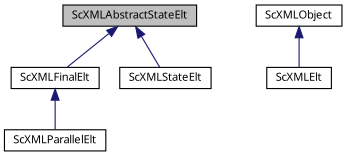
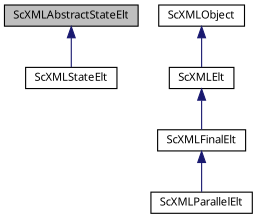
edge "ScXMLFinalElt" -> "ScXMLAbstractStateElt": now "ScXMLFinalElt" -> "ScXMLElt"
